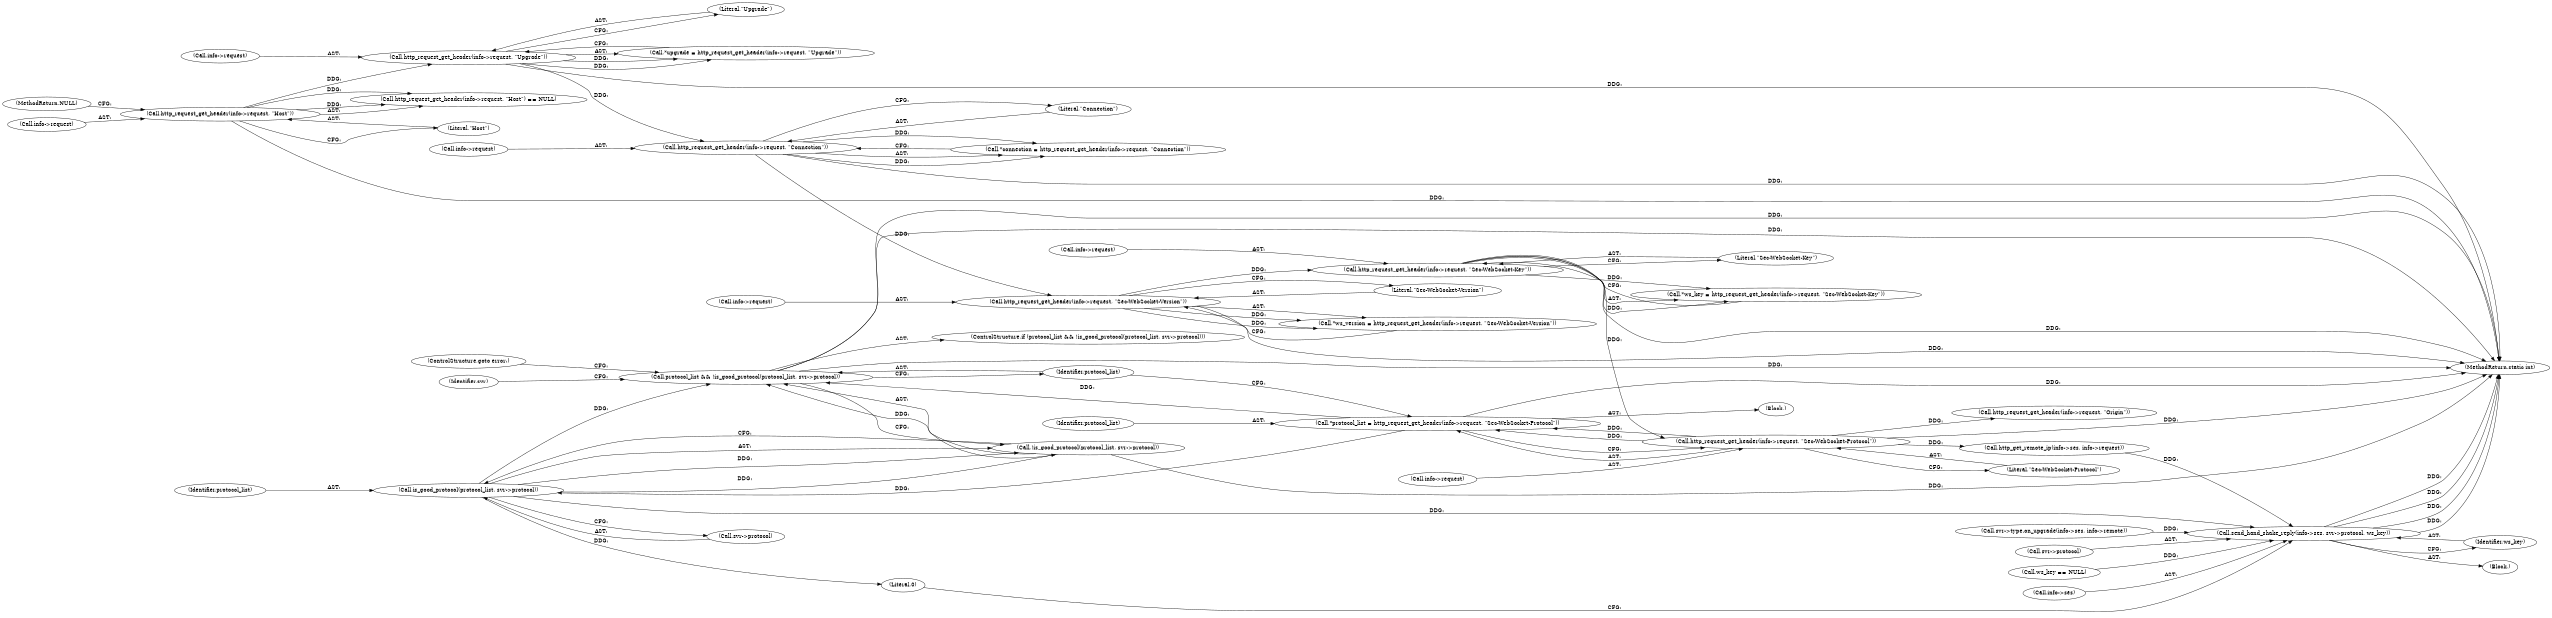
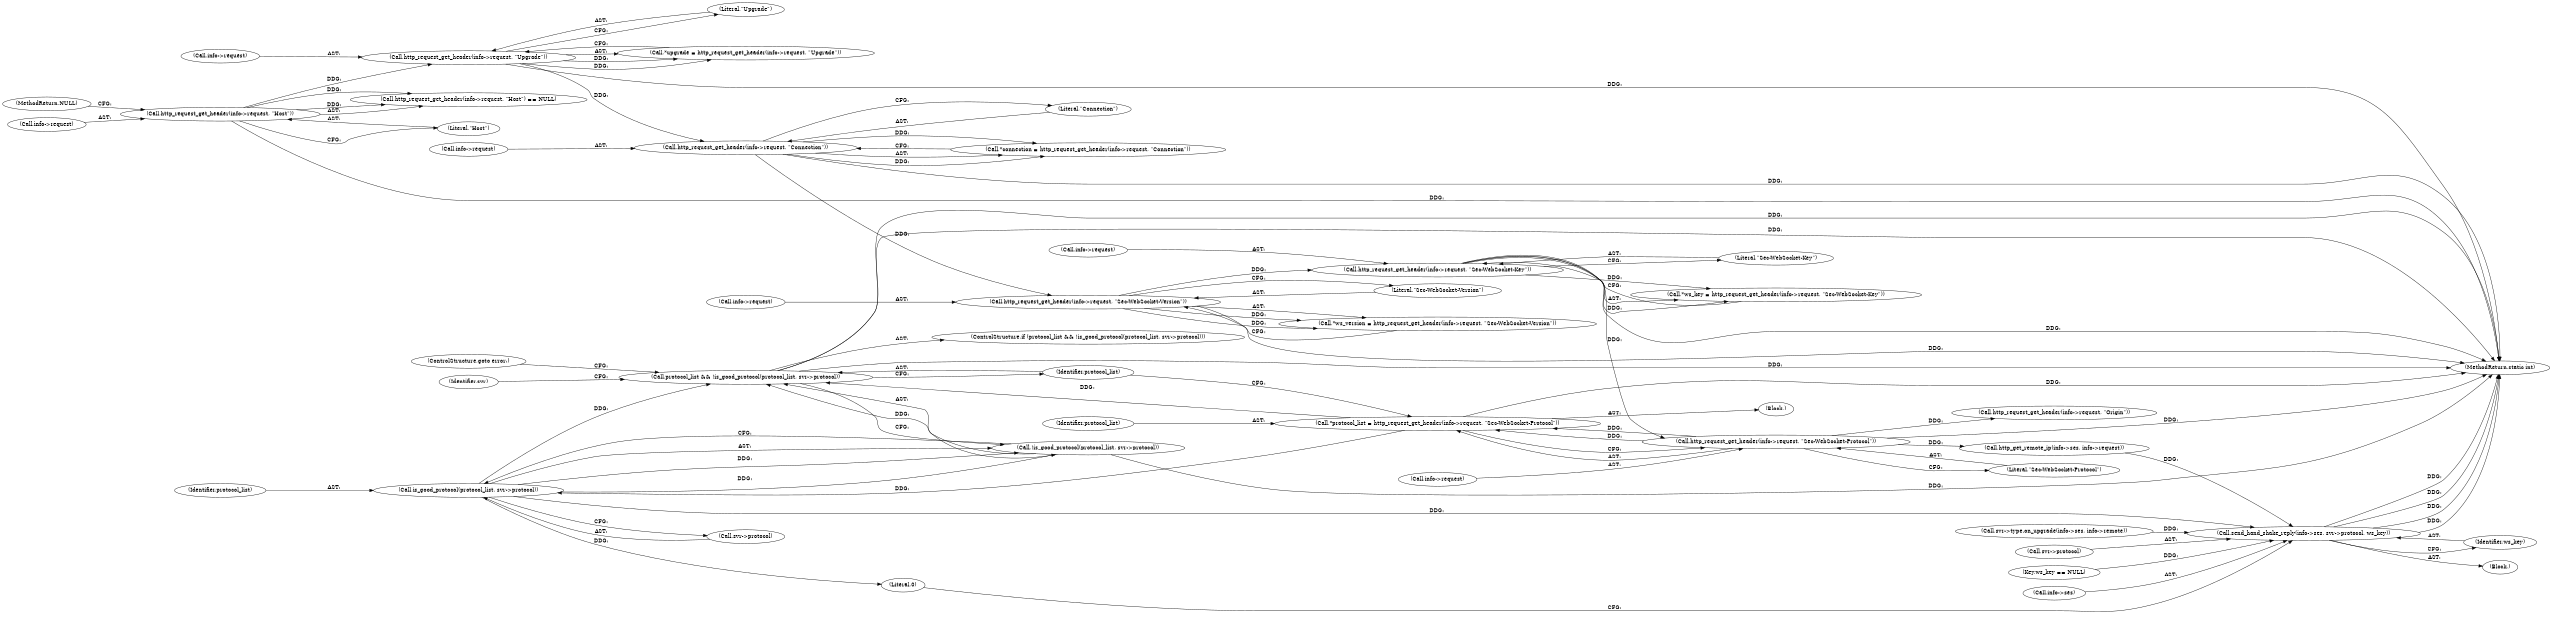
node "(Call,ws_key == NULL)": label "(Call,ws_key == NULL)" -> "(Key,ws_key == NULL)"
